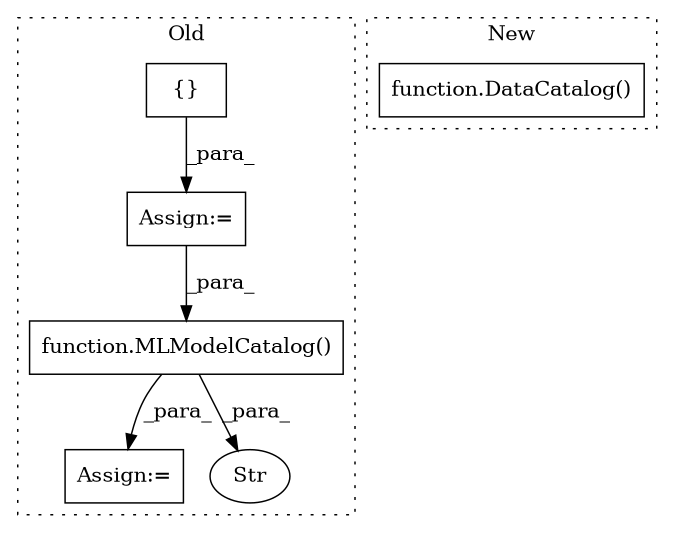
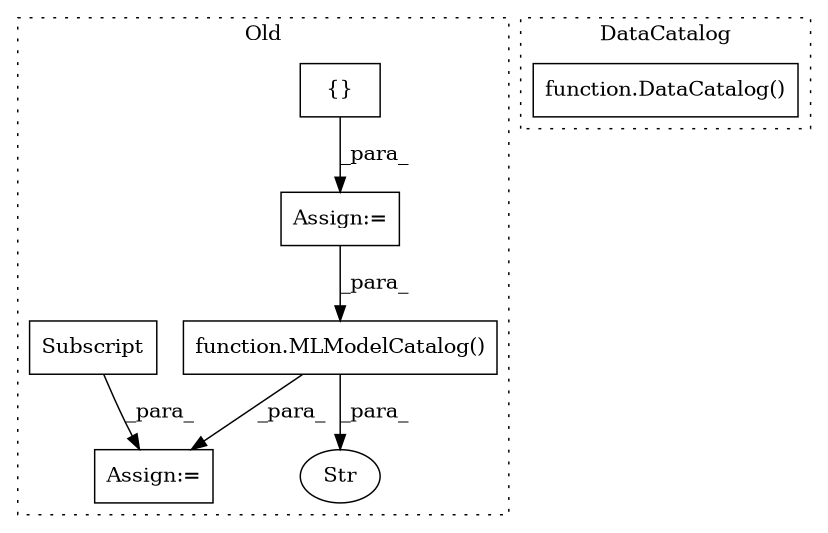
cluster "New": label "New" -> "DataCatalog"
node "Subscript": added
